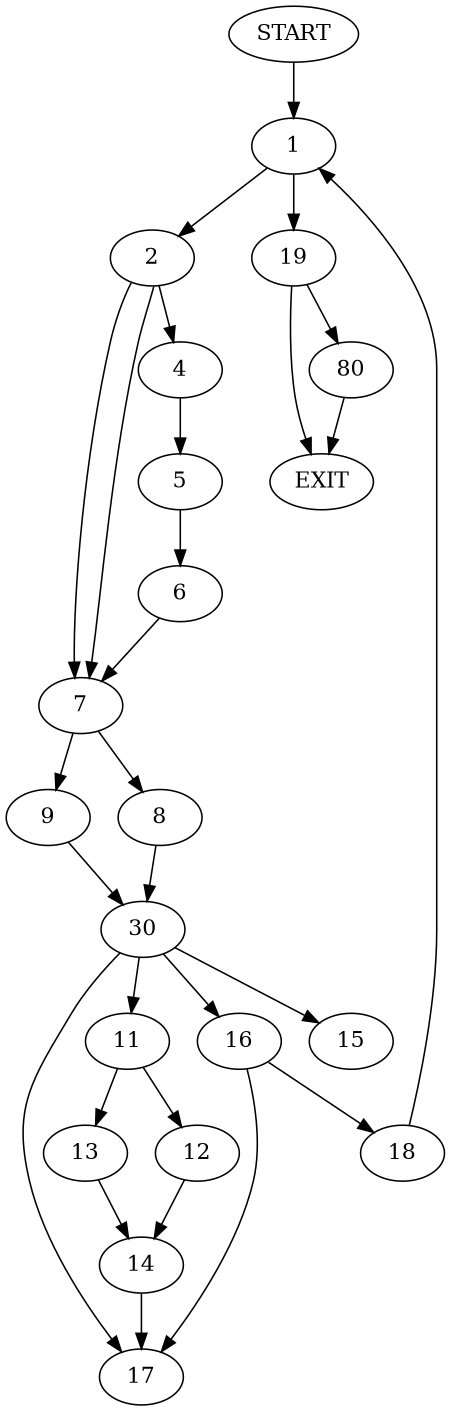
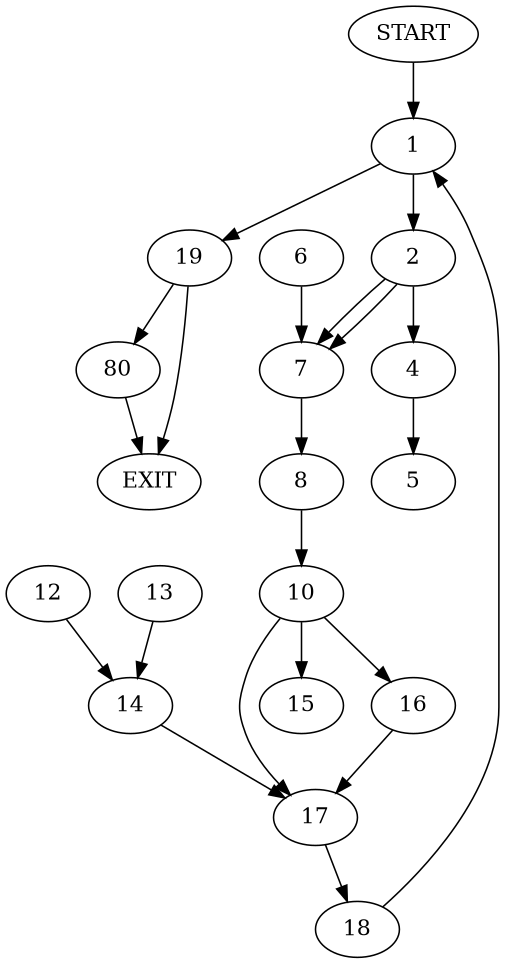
edge "5" -> "6": removed
node "9": removed
node "30": label "30" -> "10"
node "11": removed
edge "16" -> "18": now "17" -> "18"
